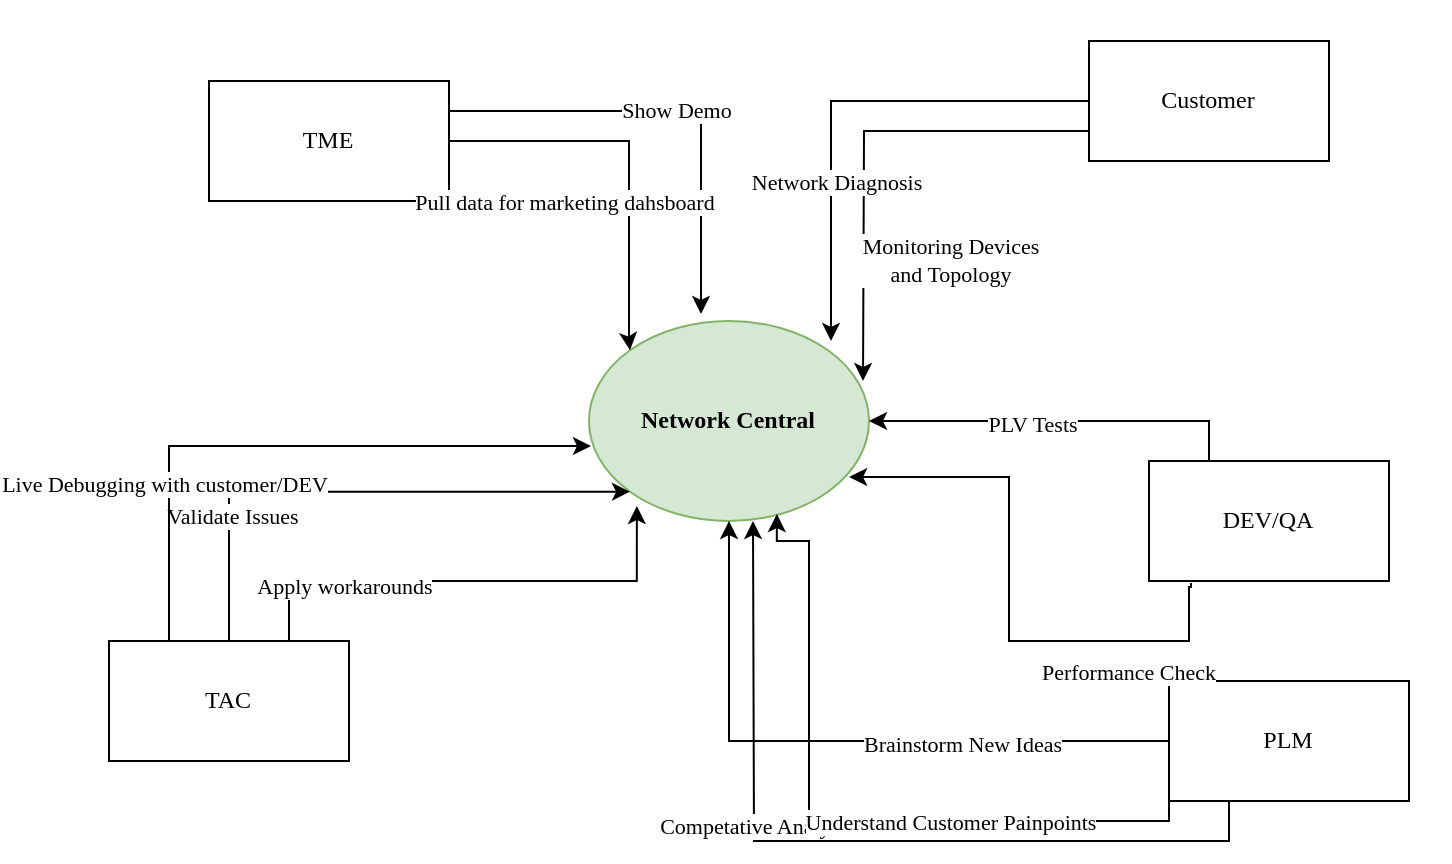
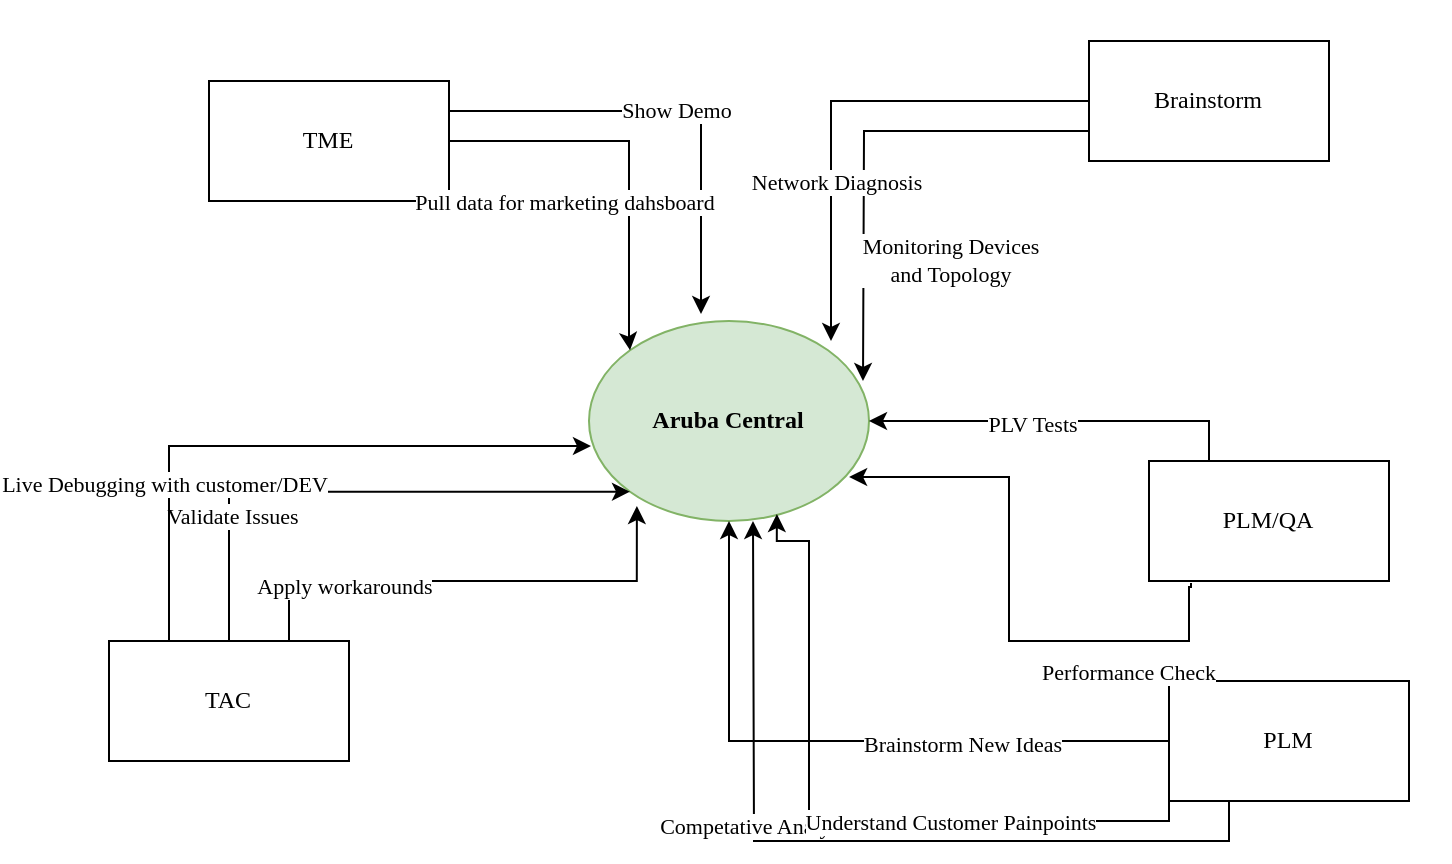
node "Customer": label "Customer" -> "Brainstorm"
node "Network Central": label "Network Central" -> "Aruba Central"
node "DEV/QA": label "DEV/QA" -> "PLM/QA"
